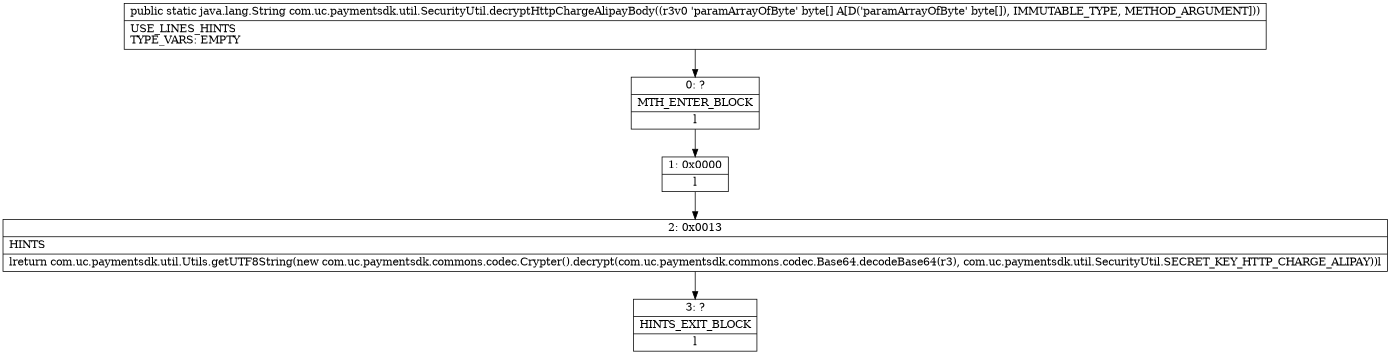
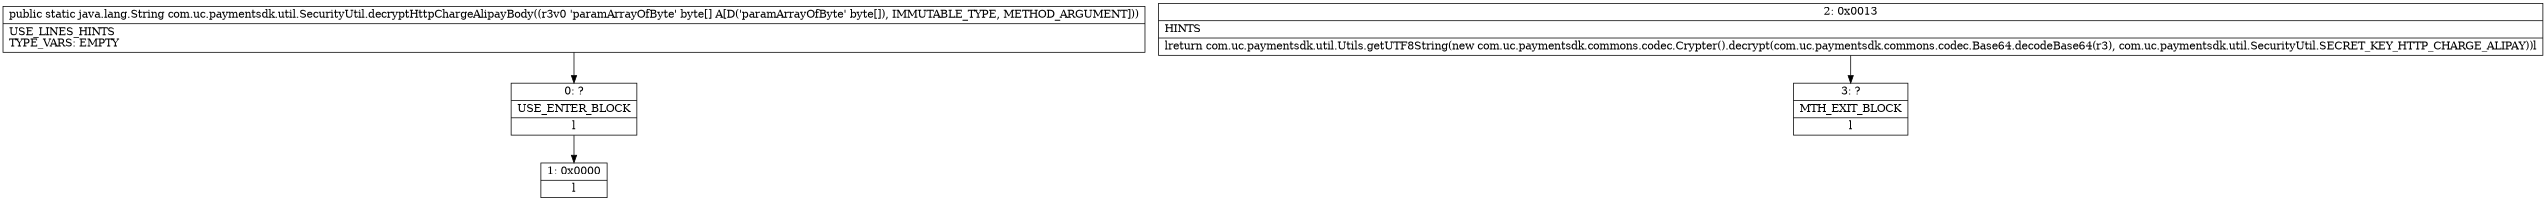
node "0: ?": text "MTH_ENTER_BLOCK" -> "USE_ENTER_BLOCK"
edge "1: 0x0000" -> "2: 0x0013": removed
node "3: ?": text "HINTS_EXIT_BLOCK" -> "MTH_EXIT_BLOCK"
